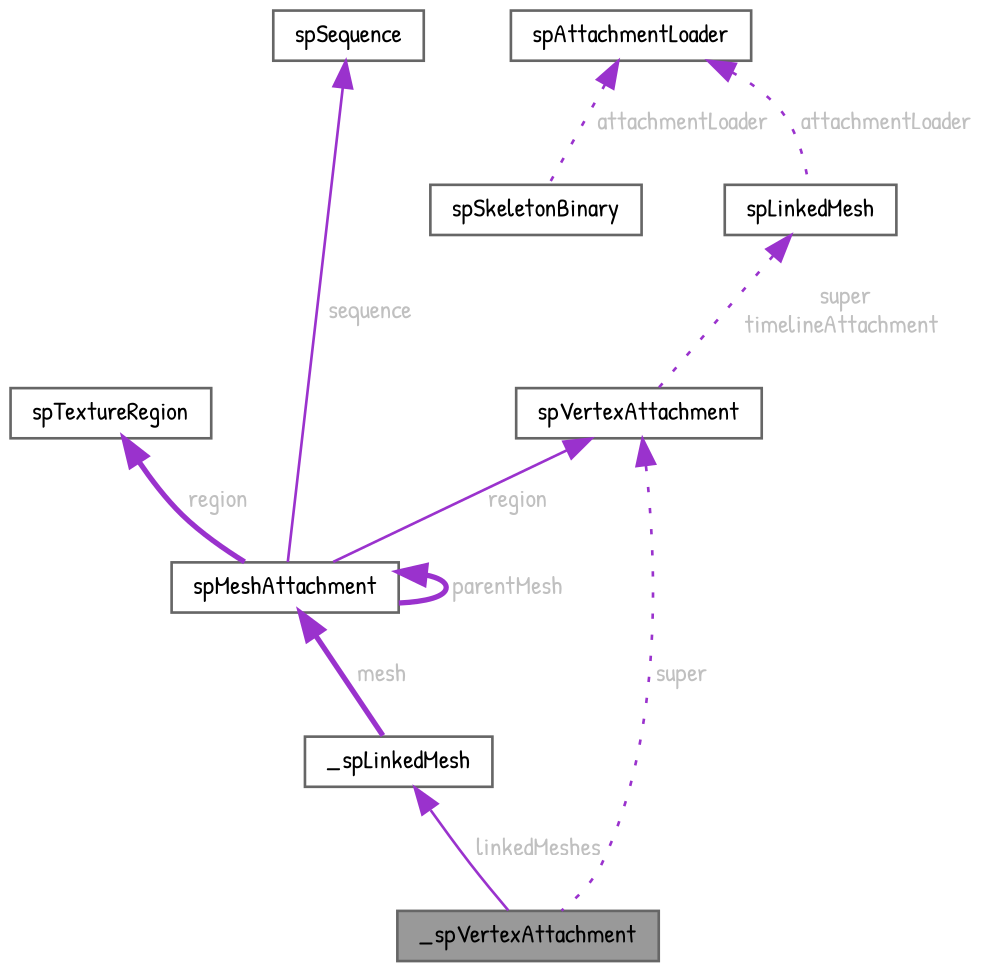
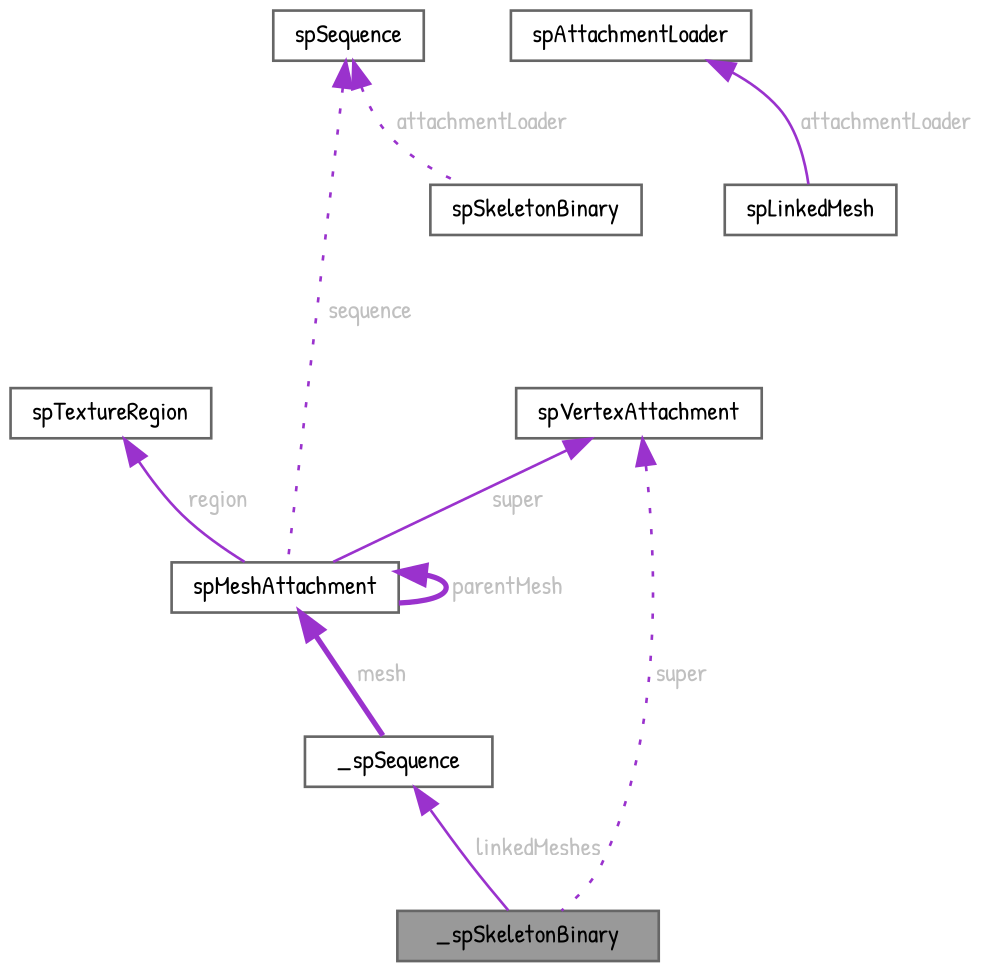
edge "spLinkedMesh" -> "spAttachmentLoader": style dotted -> solid
edge "spSkeletonBinary" -> "spAttachmentLoader": now "spSkeletonBinary" -> "spSequence"
edge "spVertexAttachment" -> "spLinkedMesh": removed, label "super timelineAttachment"
edge "spMeshAttachment" -> "spSequence": style solid -> dotted
edge "spMeshAttachment" -> "spVertexAttachment": label " region" -> " super"
edge "spMeshAttachment" -> "spTextureRegion": style bold -> solid
node "_spLinkedMesh": label "_spLinkedMesh" -> "_spSequence"
node "_spVertexAttachment": label "_spVertexAttachment" -> "_spSkeletonBinary"
